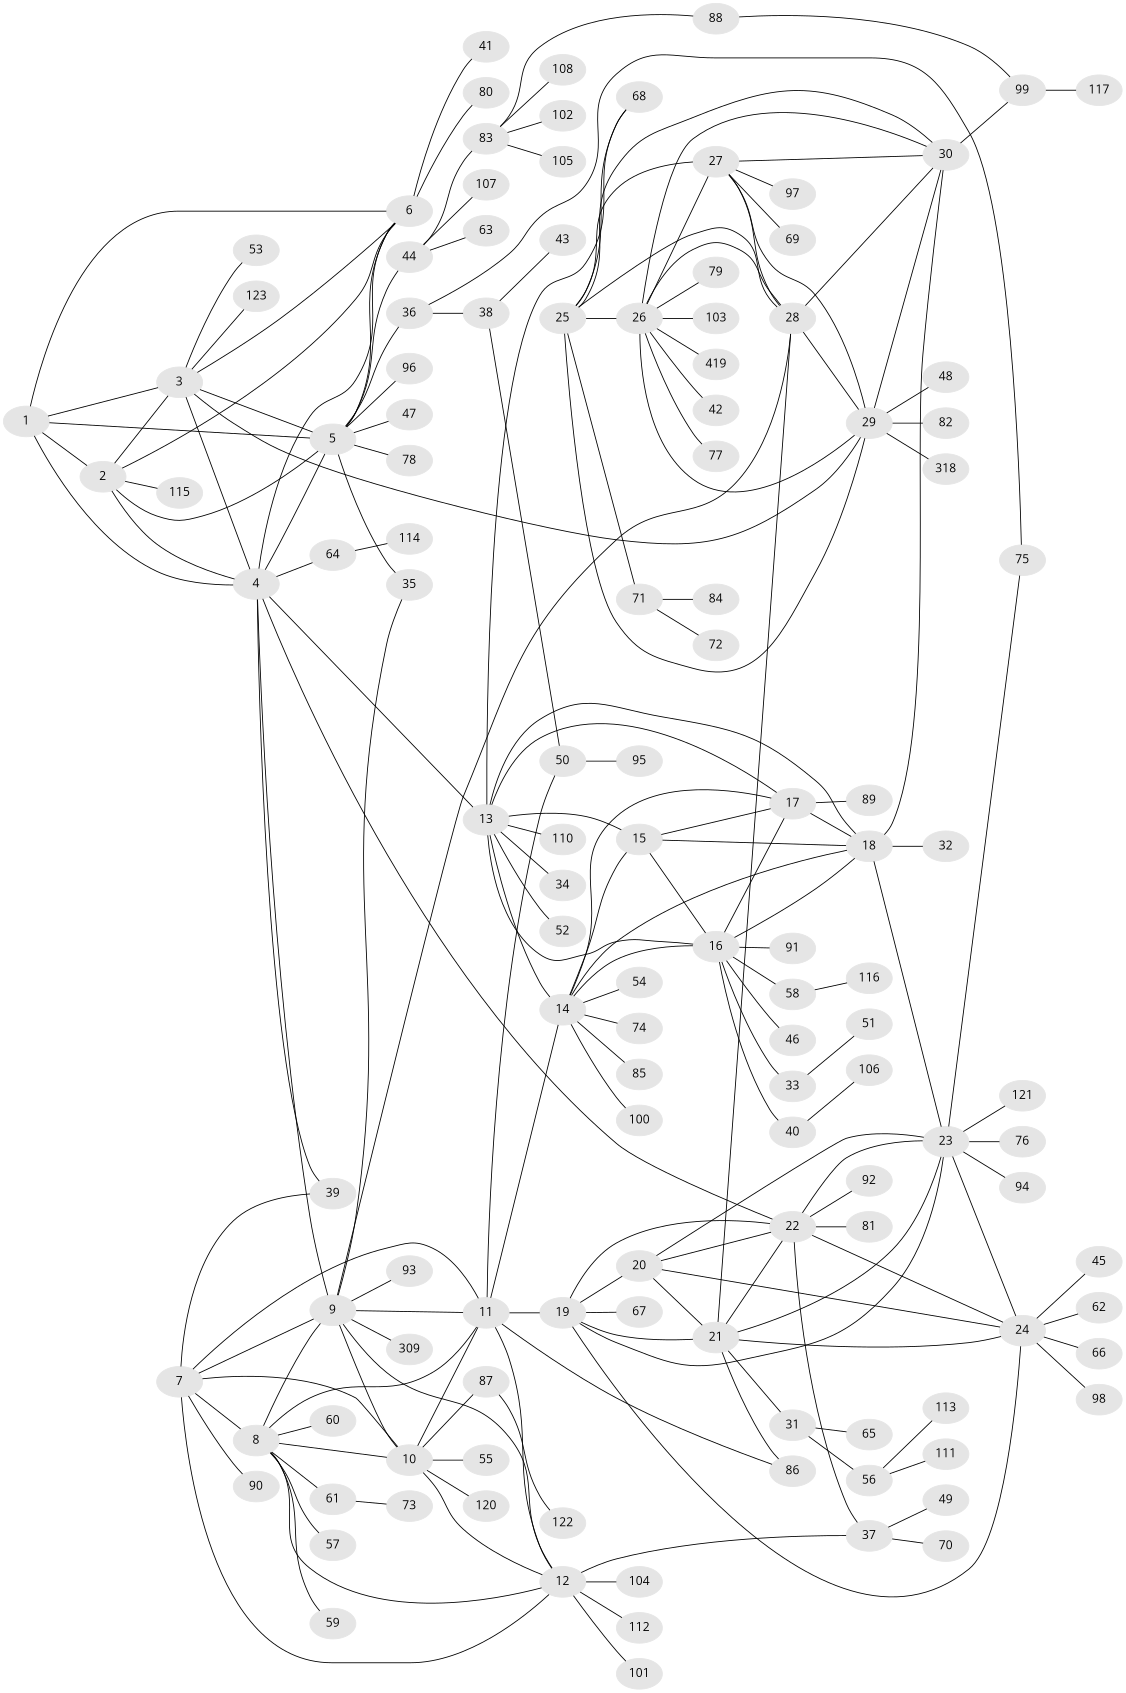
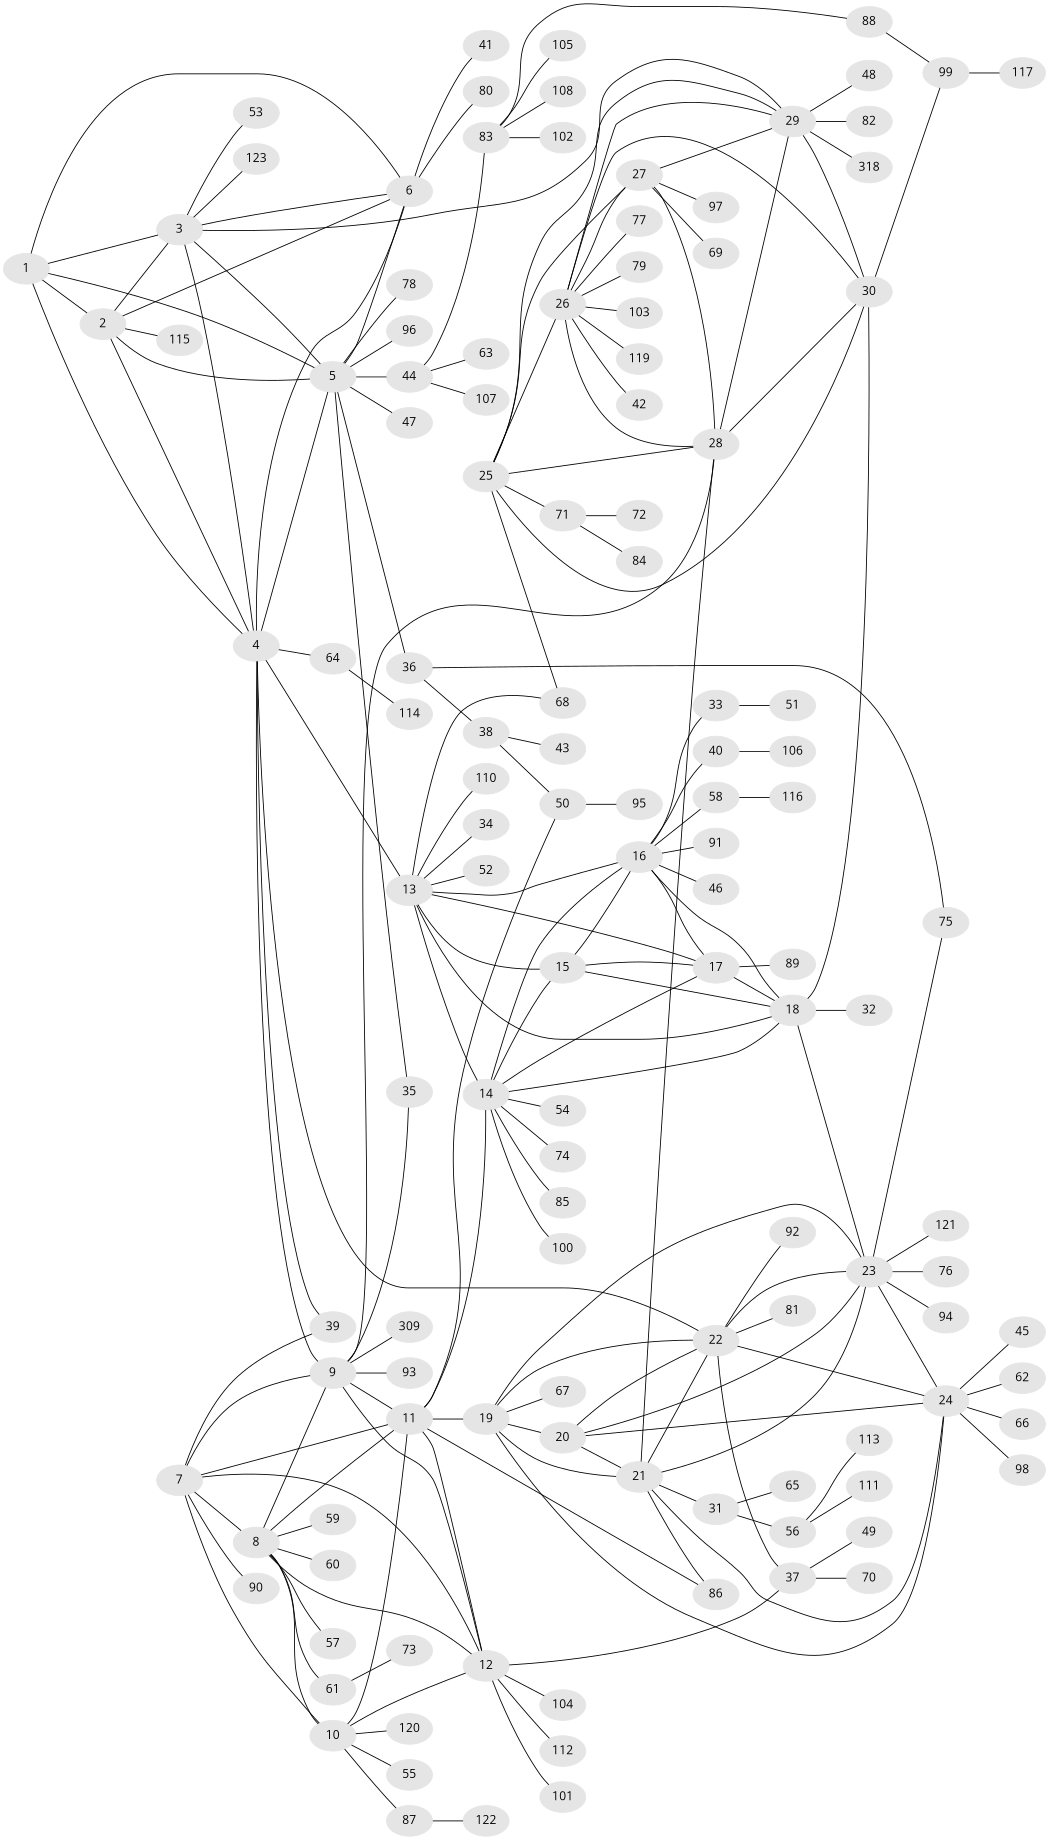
edge "30" -- "27": removed
node "419": label "419" -> "119"
edge "9" -- "10": removed
